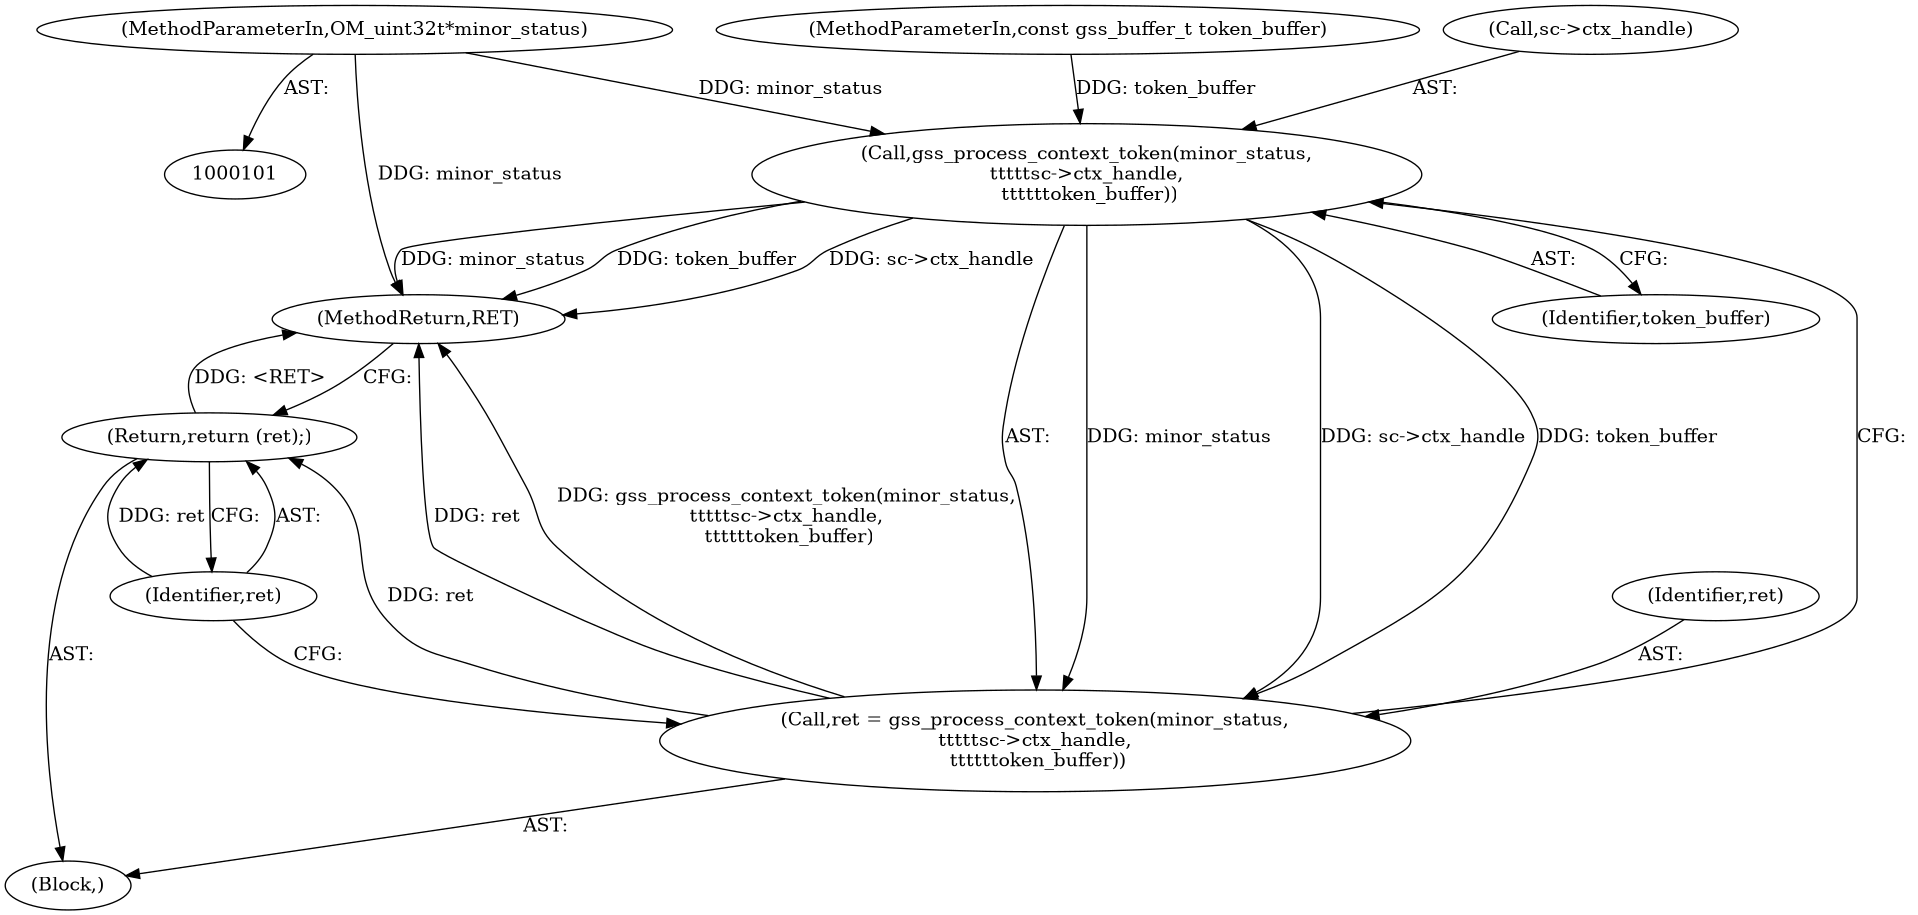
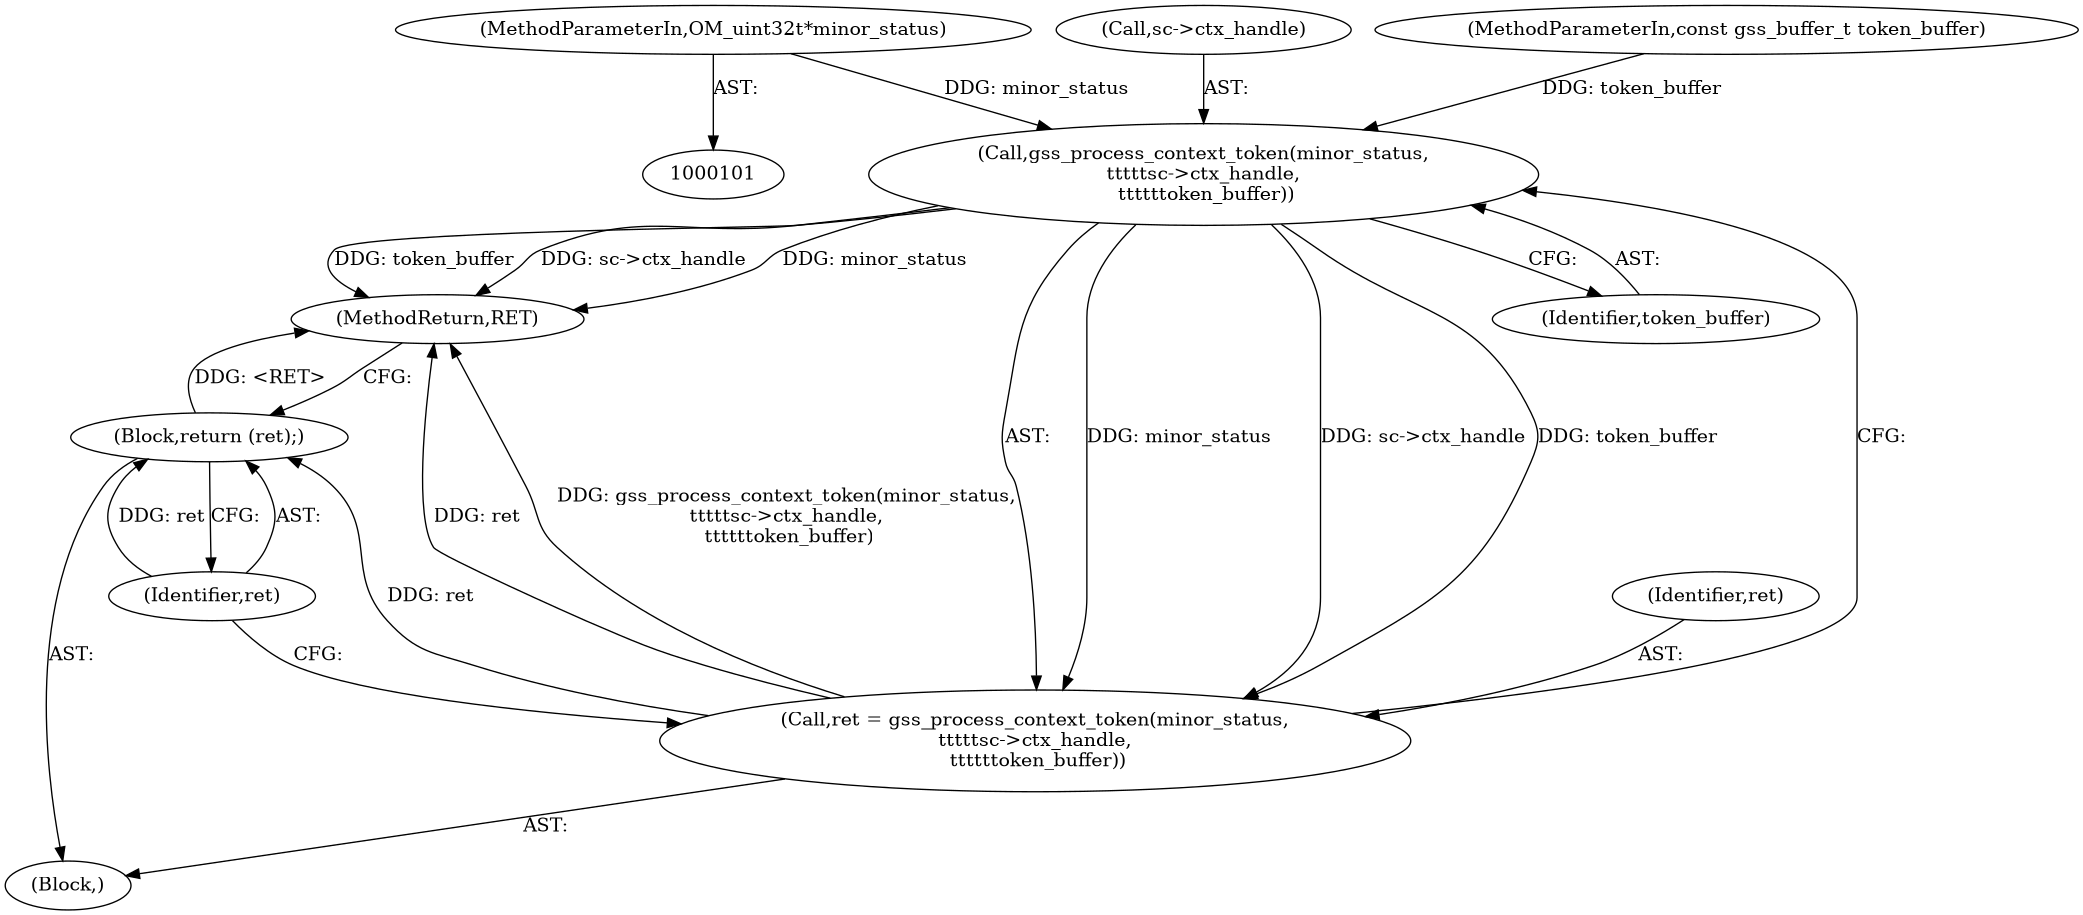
edge "(MethodParameterIn,OM_uint32t*minor_status)" -> "(MethodReturn,RET)": removed, label "DDG: minor_status"
node "(Return,return (ret);)": label "(Return,return (ret);)" -> "(Block,return (ret);)"
